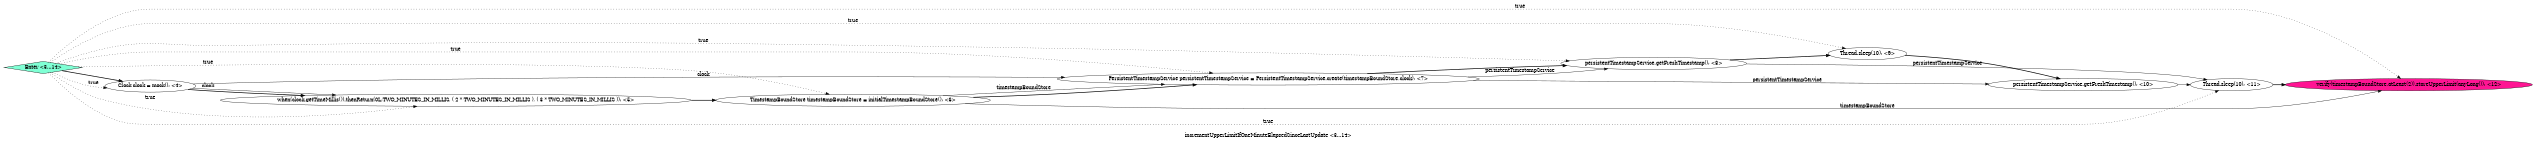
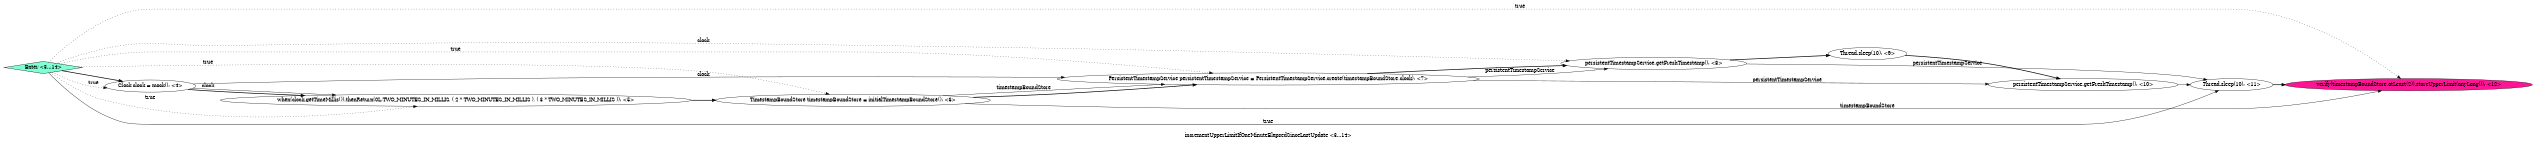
edge "Enter <3...14>" -> "Thread.sleep(10); <9>": removed, label "true"
edge "Enter <3...14>" -> "persistentTimestampService.getFreshTimestamp(); <8>": label "true" -> "clock"
edge "Enter <3...14>" -> "Thread.sleep(10); <11>": style dotted -> solid
